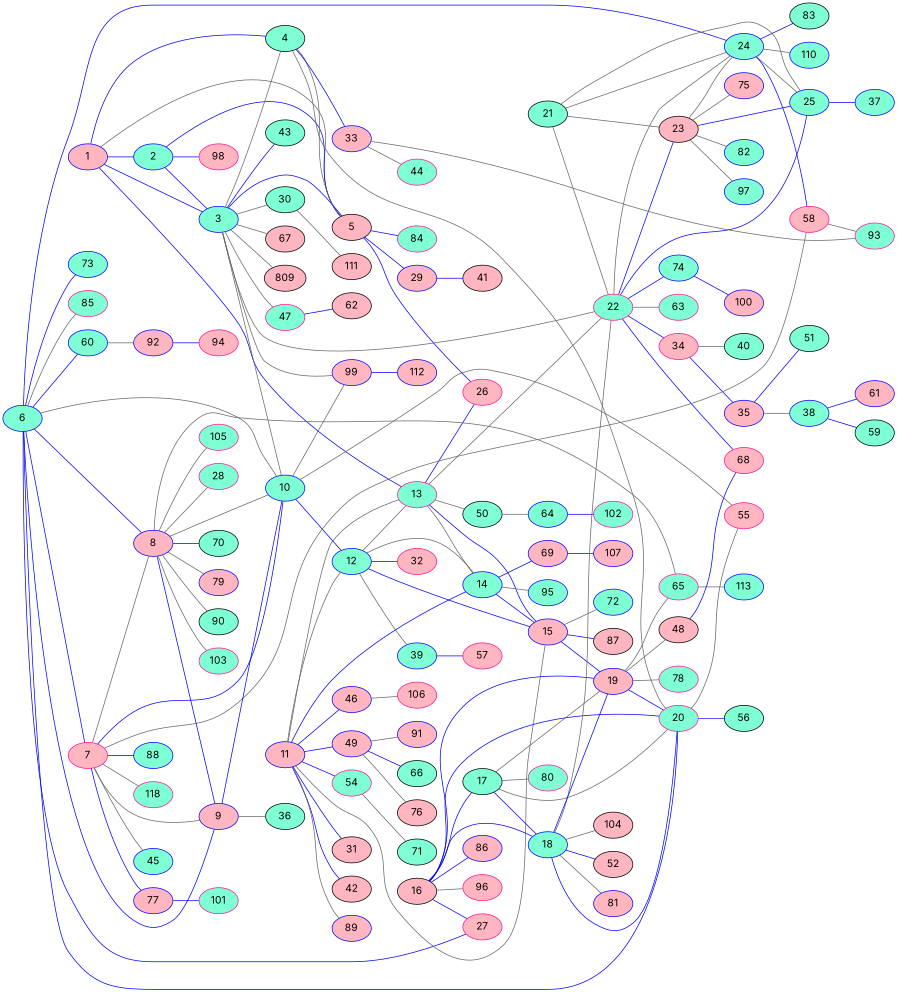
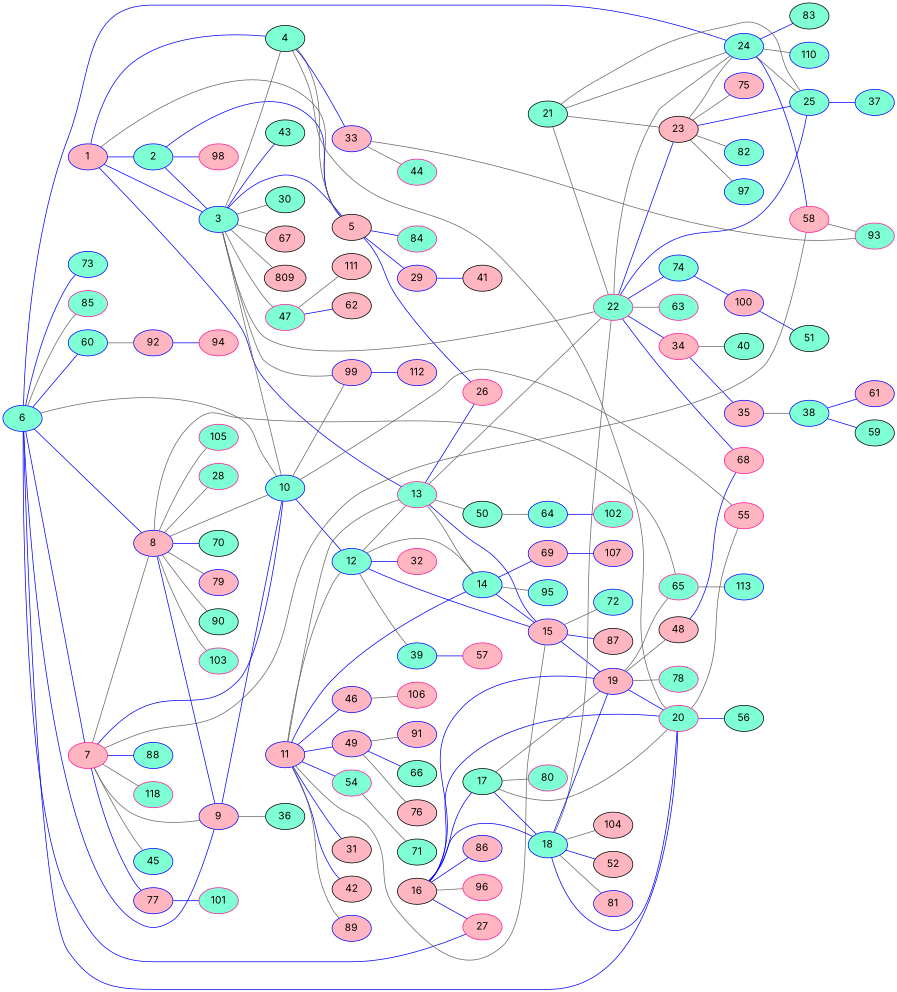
edge "30" -- "111": now "47" -- "111"
edge "51" -- "35": now "51" -- "100"
